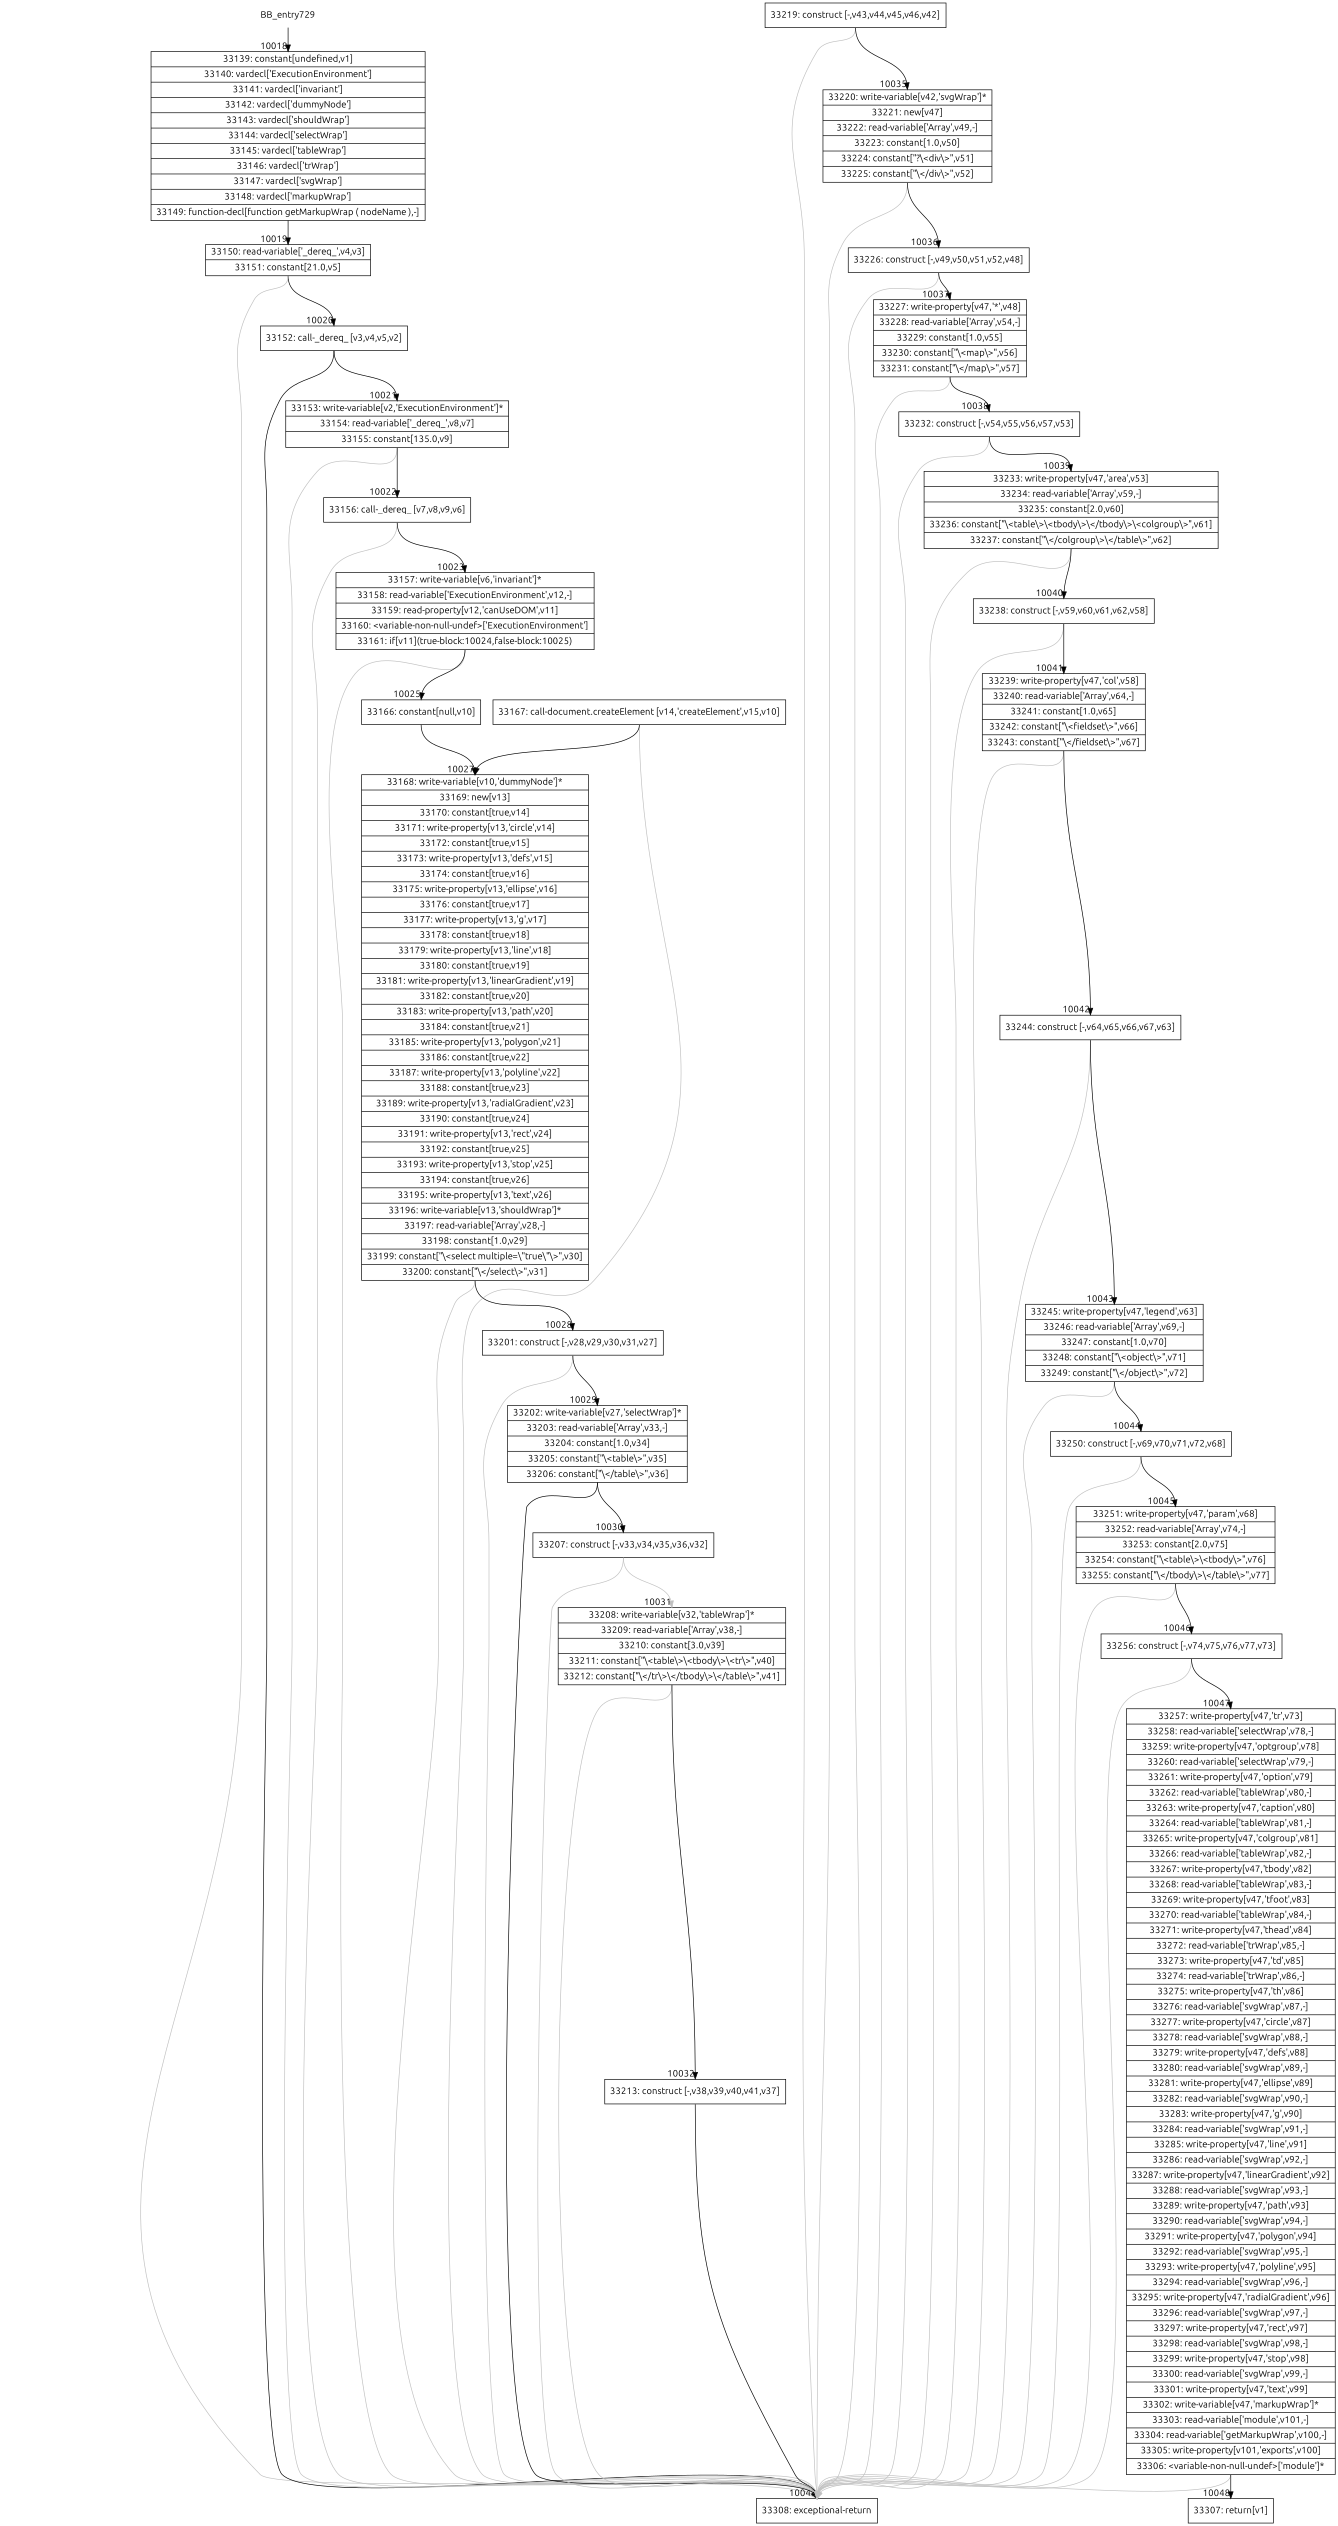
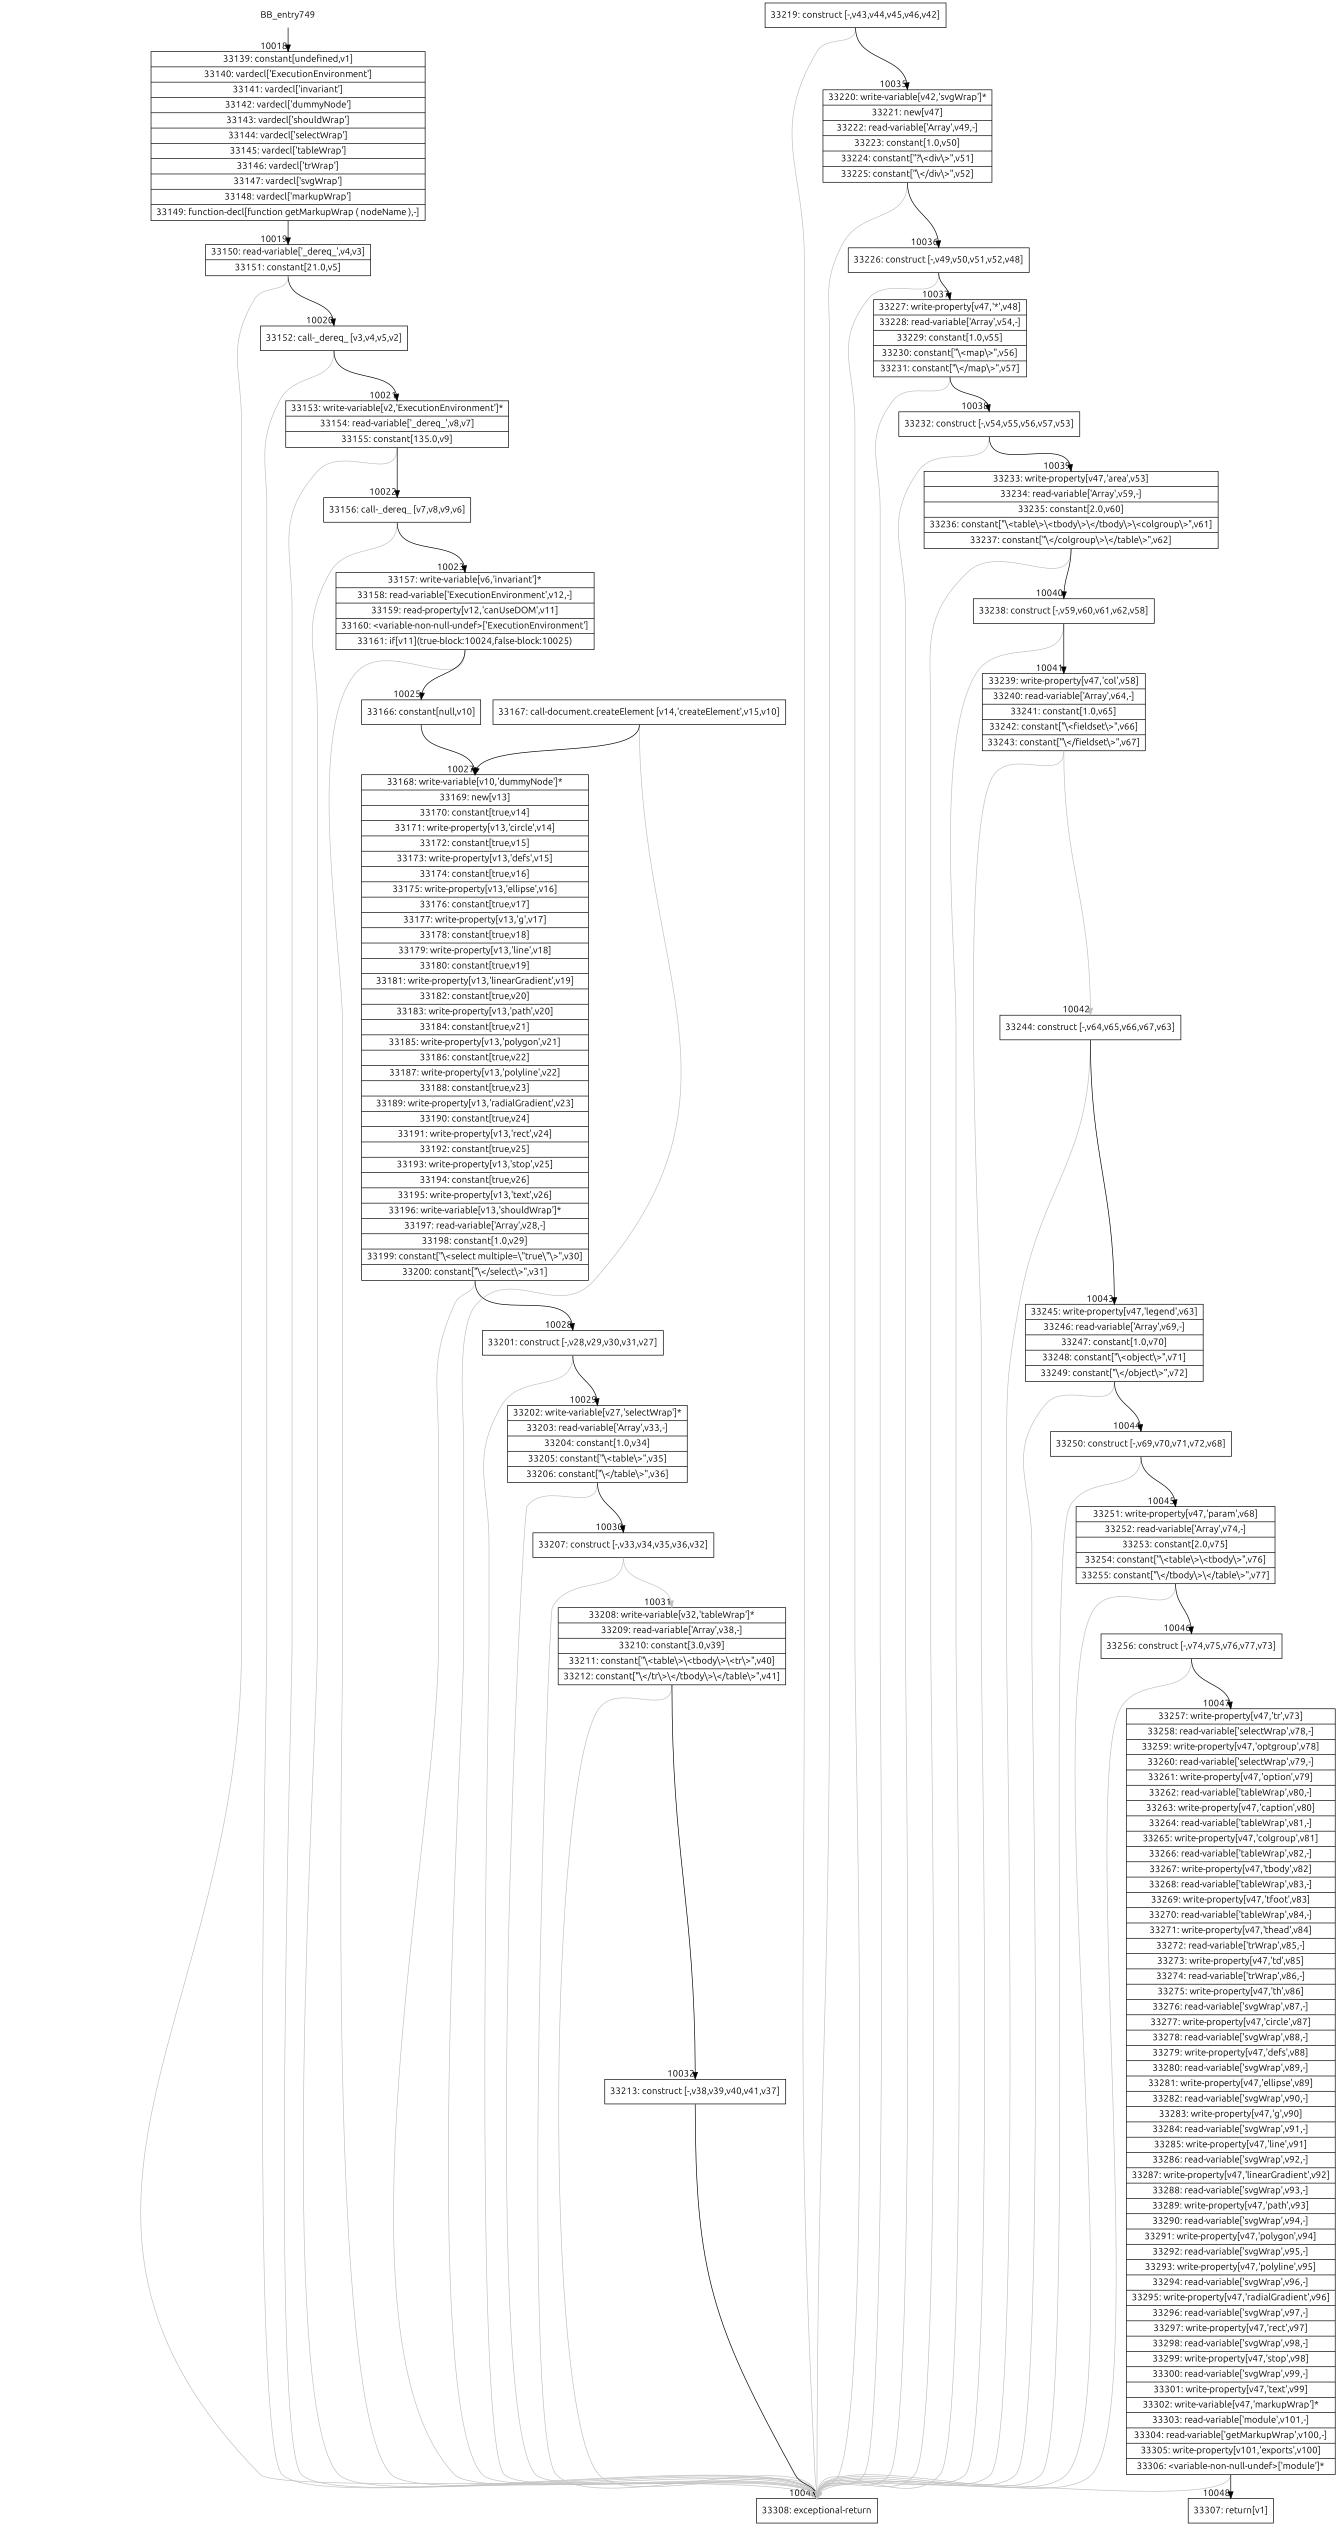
node "BB_entry729": label "BB_entry729" -> "BB_entry749"
edge "33239: write-property[v47,'col',v58]" -> "33244: construct [-,v64,v65,v66,v67,v63]": color black -> gray
edge "33152: call-_dereq_ [v3,v4,v5,v2]" -> "33308: exceptional-return": color black -> gray
edge "33202: write-variable[v27,'selectWrap']*" -> "33308: exceptional-return": color black -> gray
